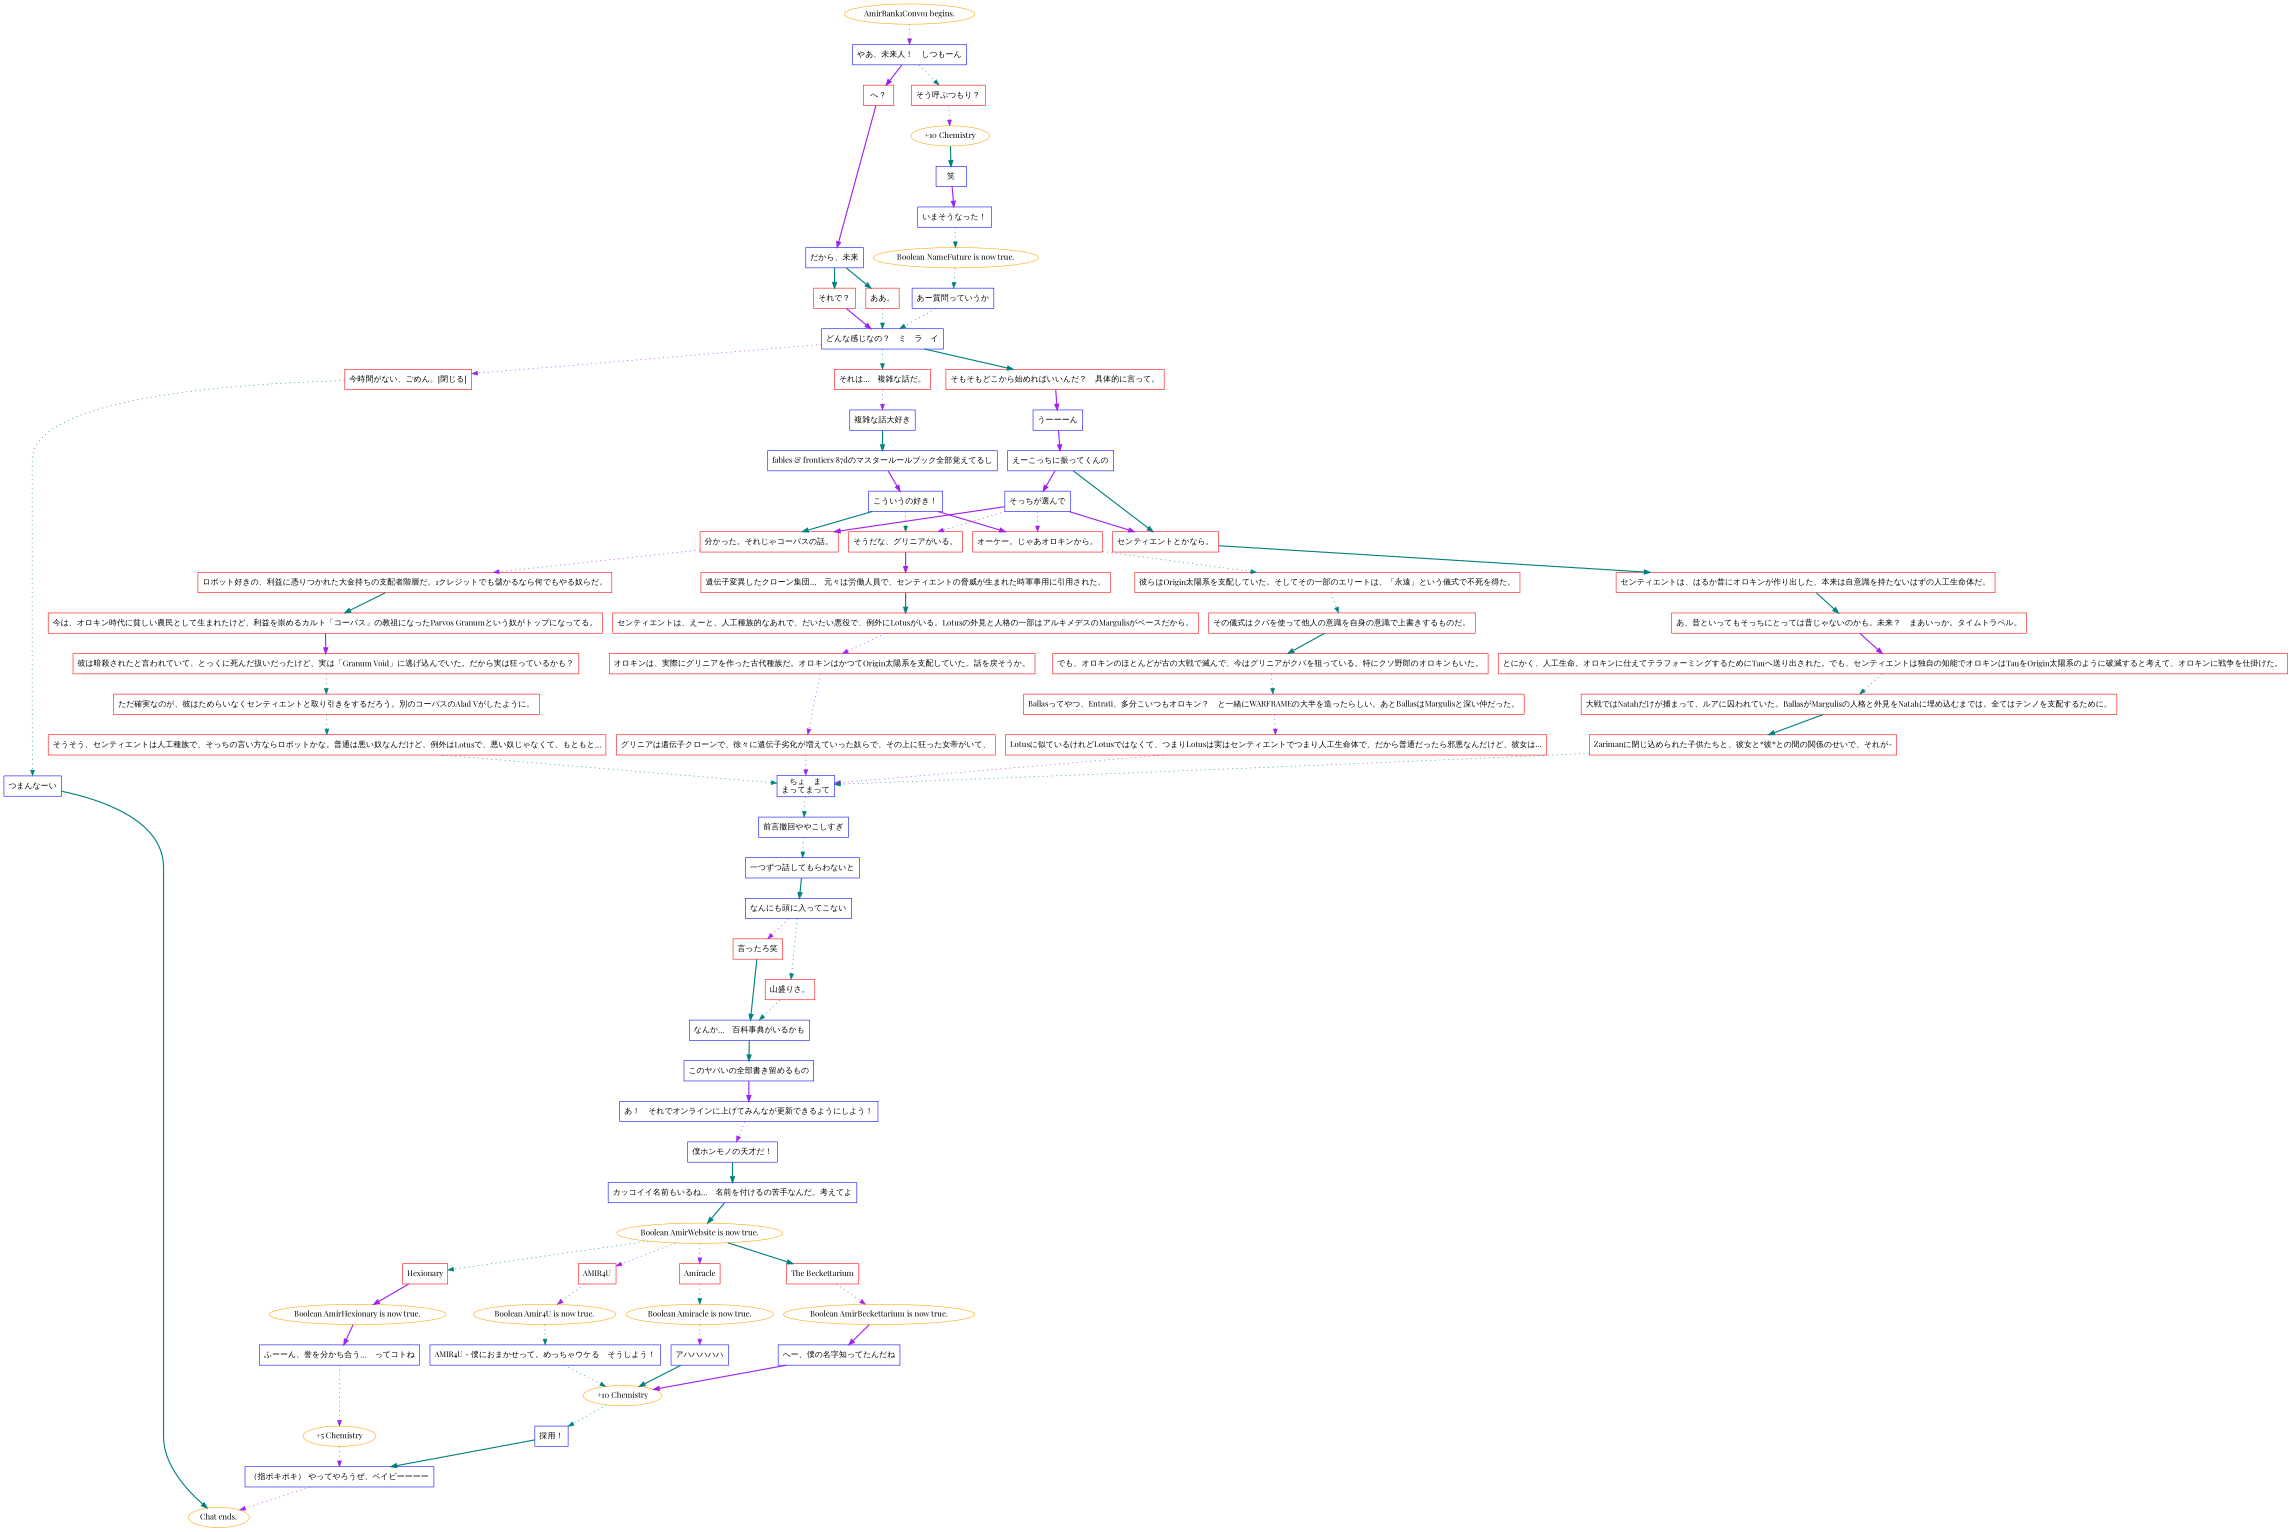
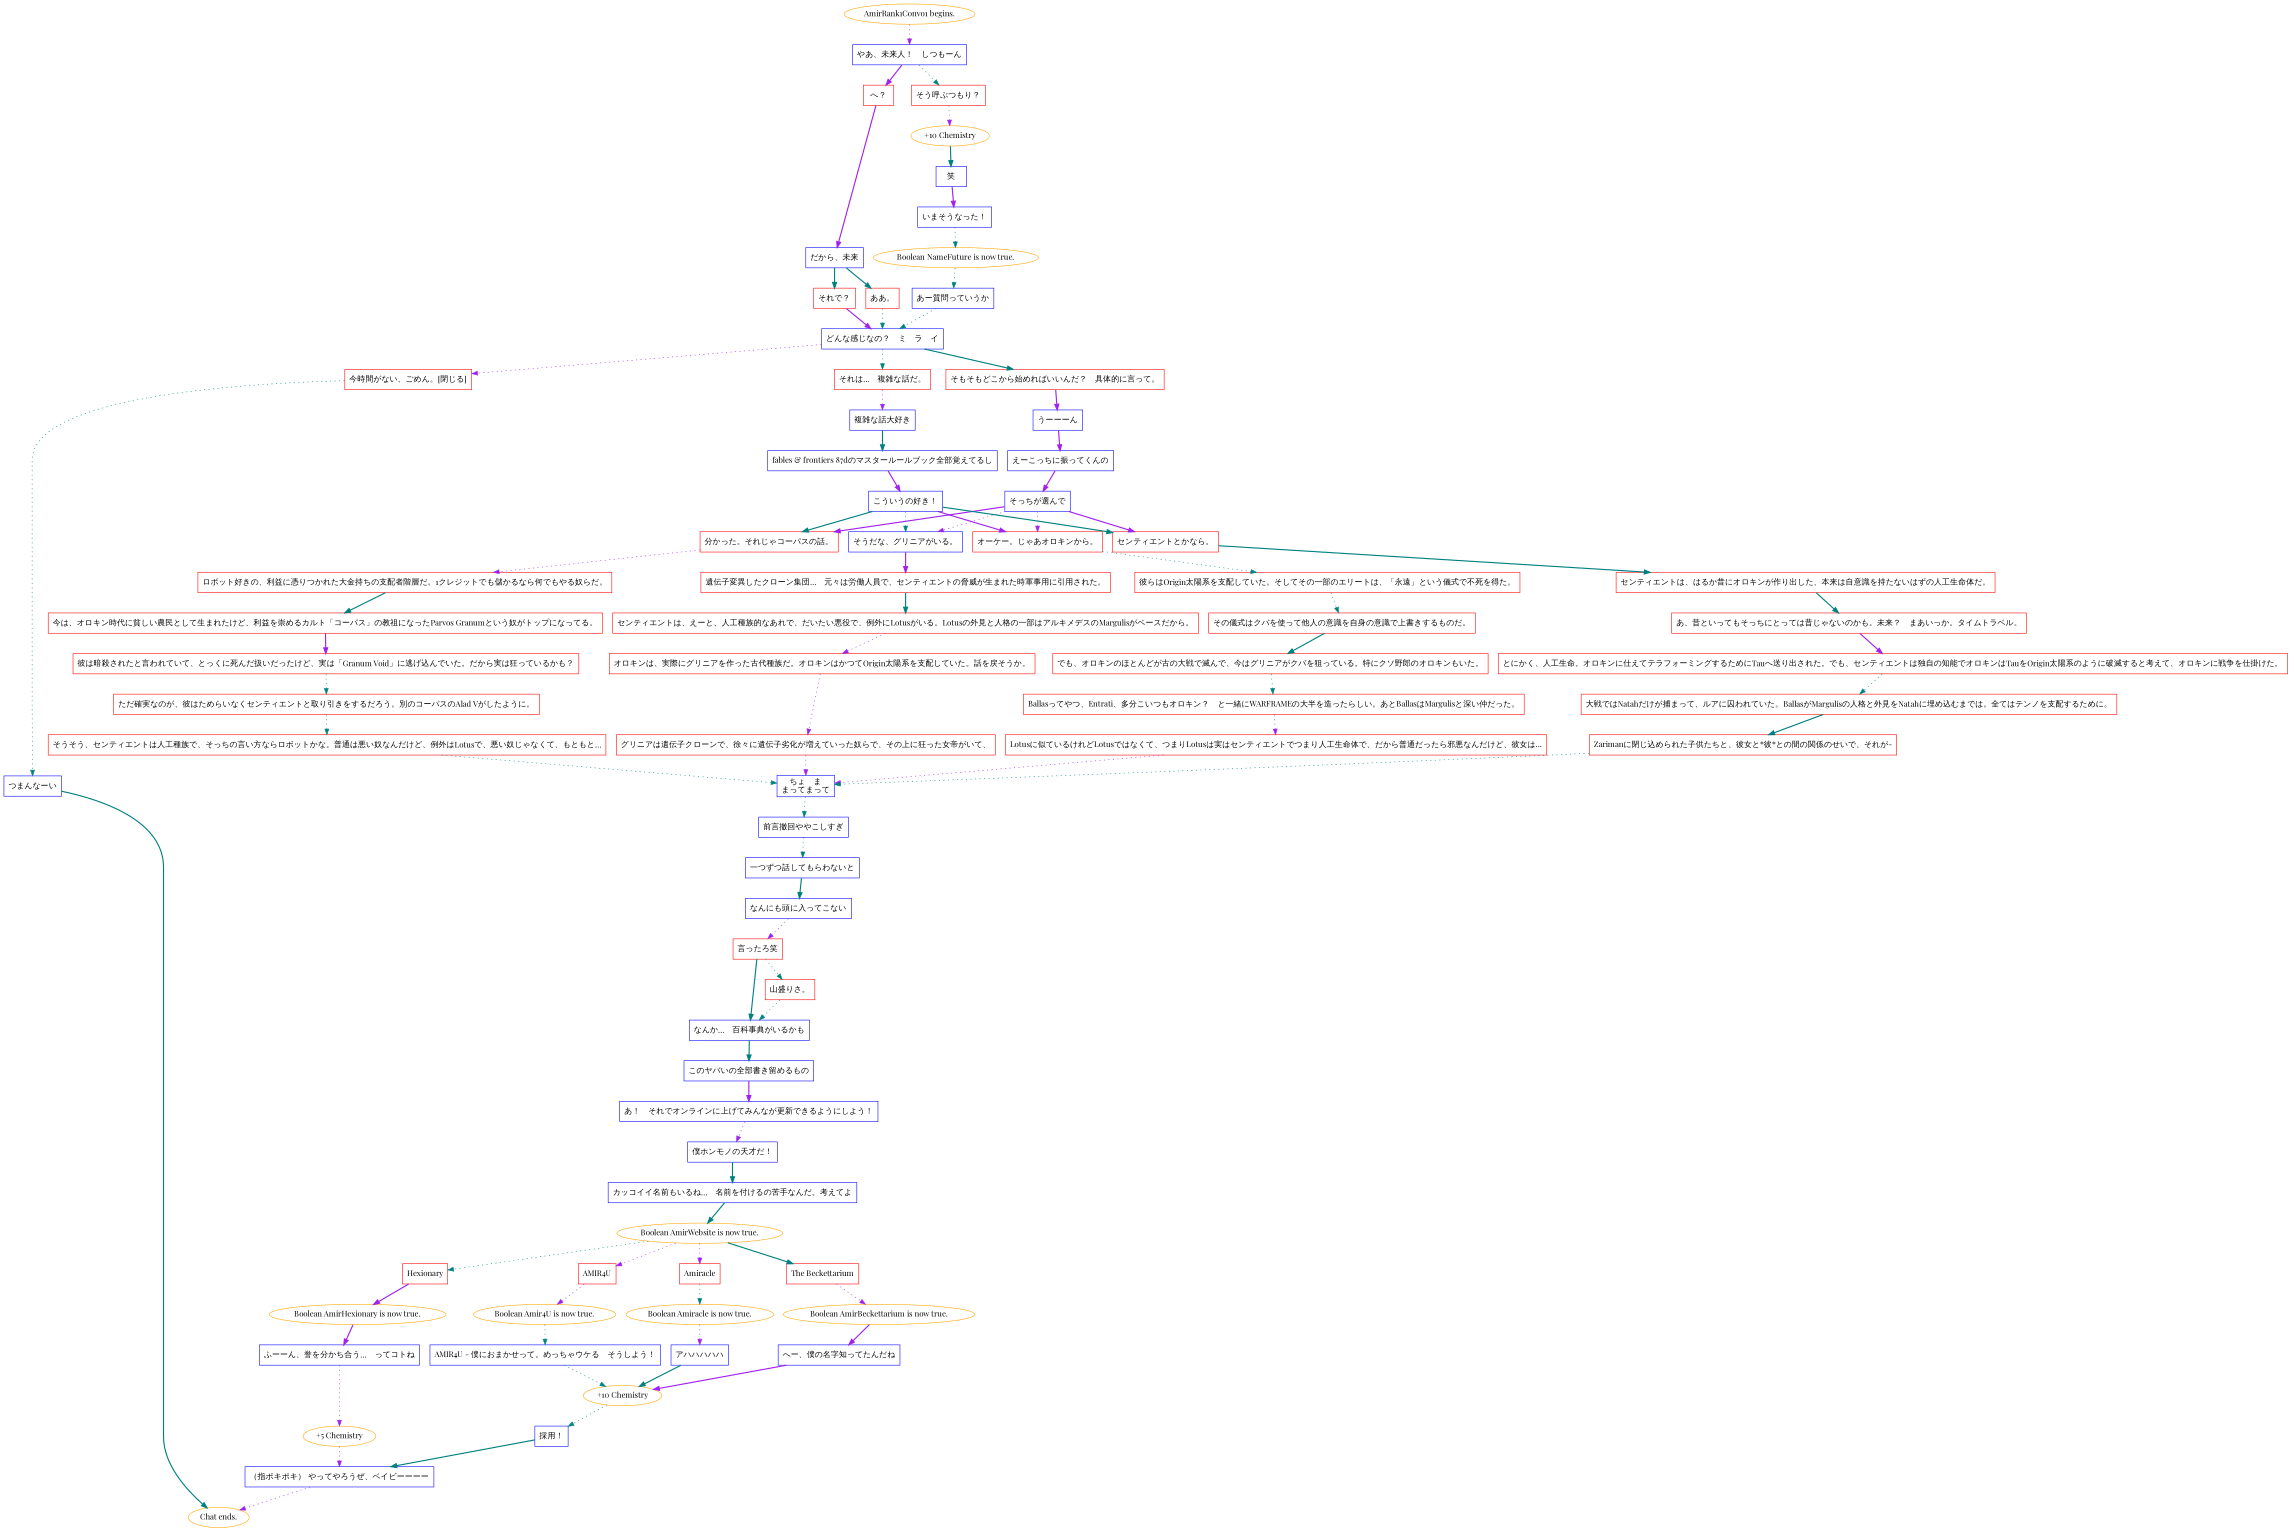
edge "えーこっちに振ってくんの" -> "センティエントとかなら。": now "こういうの好き！" -> "センティエントとかなら。"
node "そうだな、グリニアがいる。": color red -> blue
edge "なんにも頭に入ってこない" -> "山盛りさ。": now "言ったろ笑" -> "山盛りさ。"
